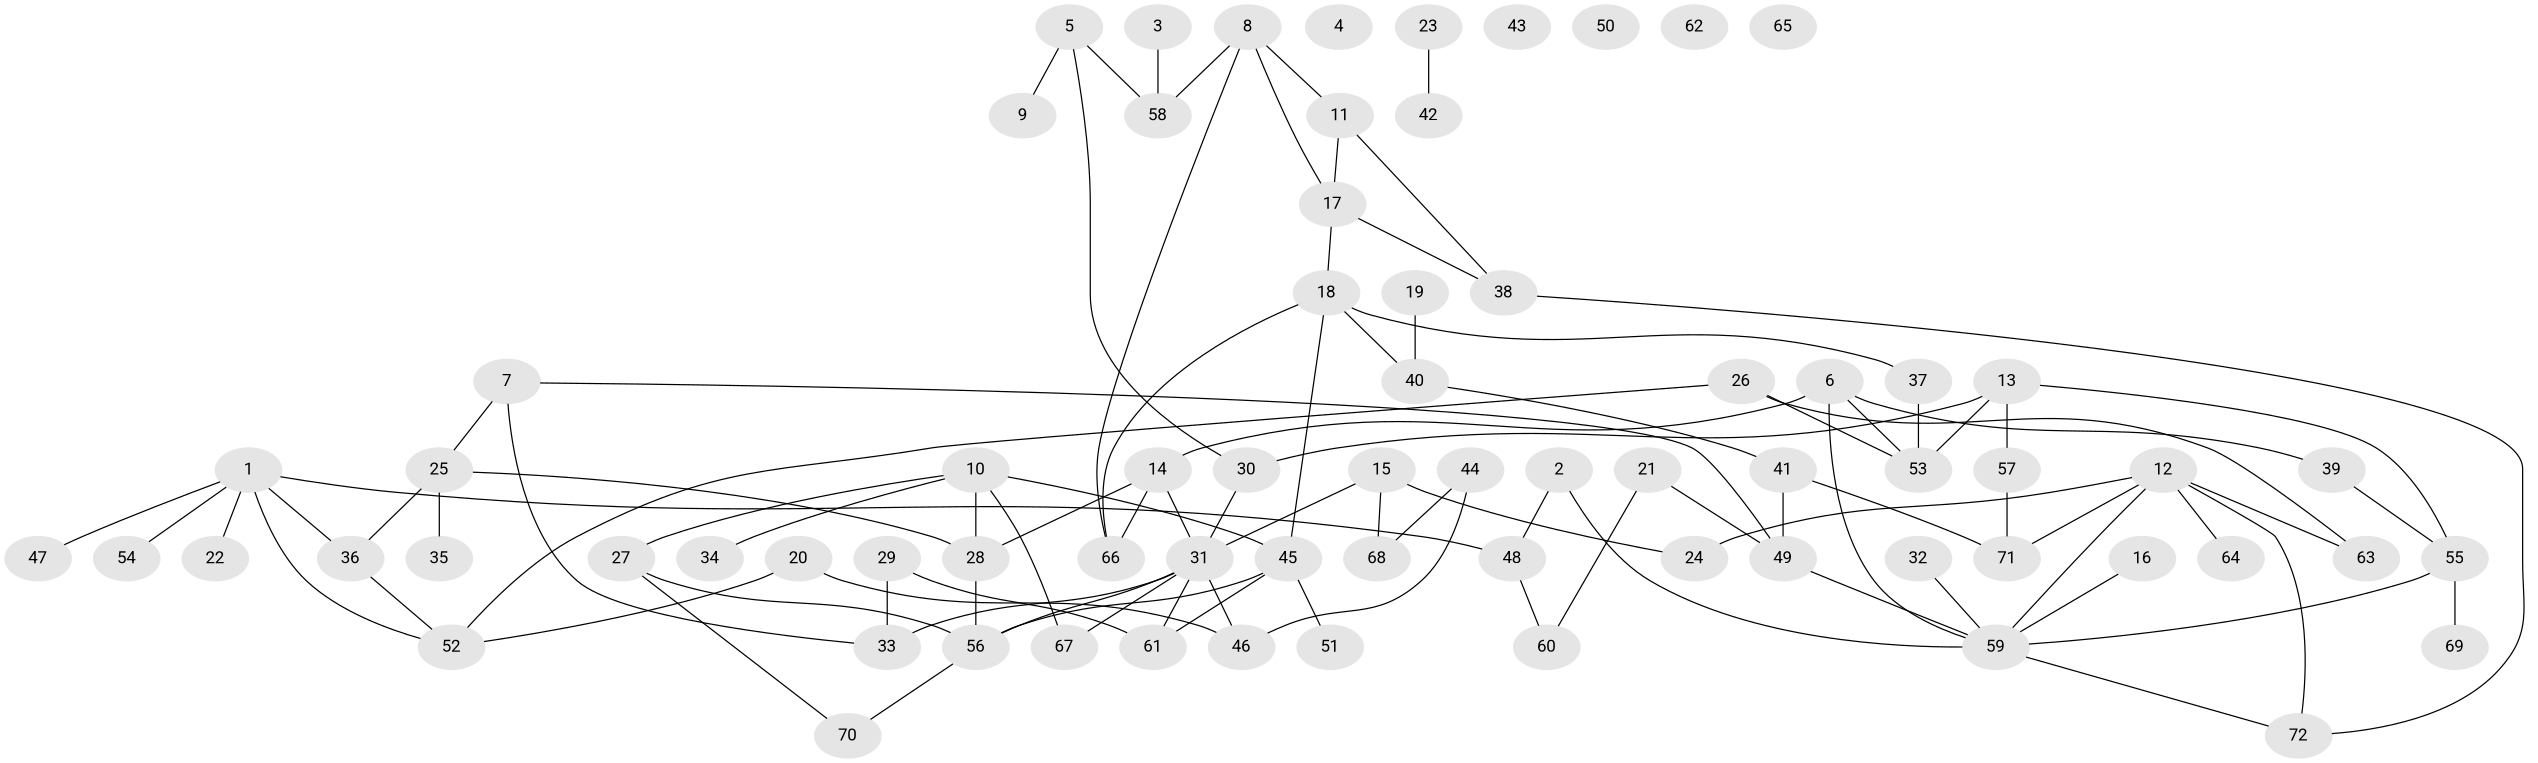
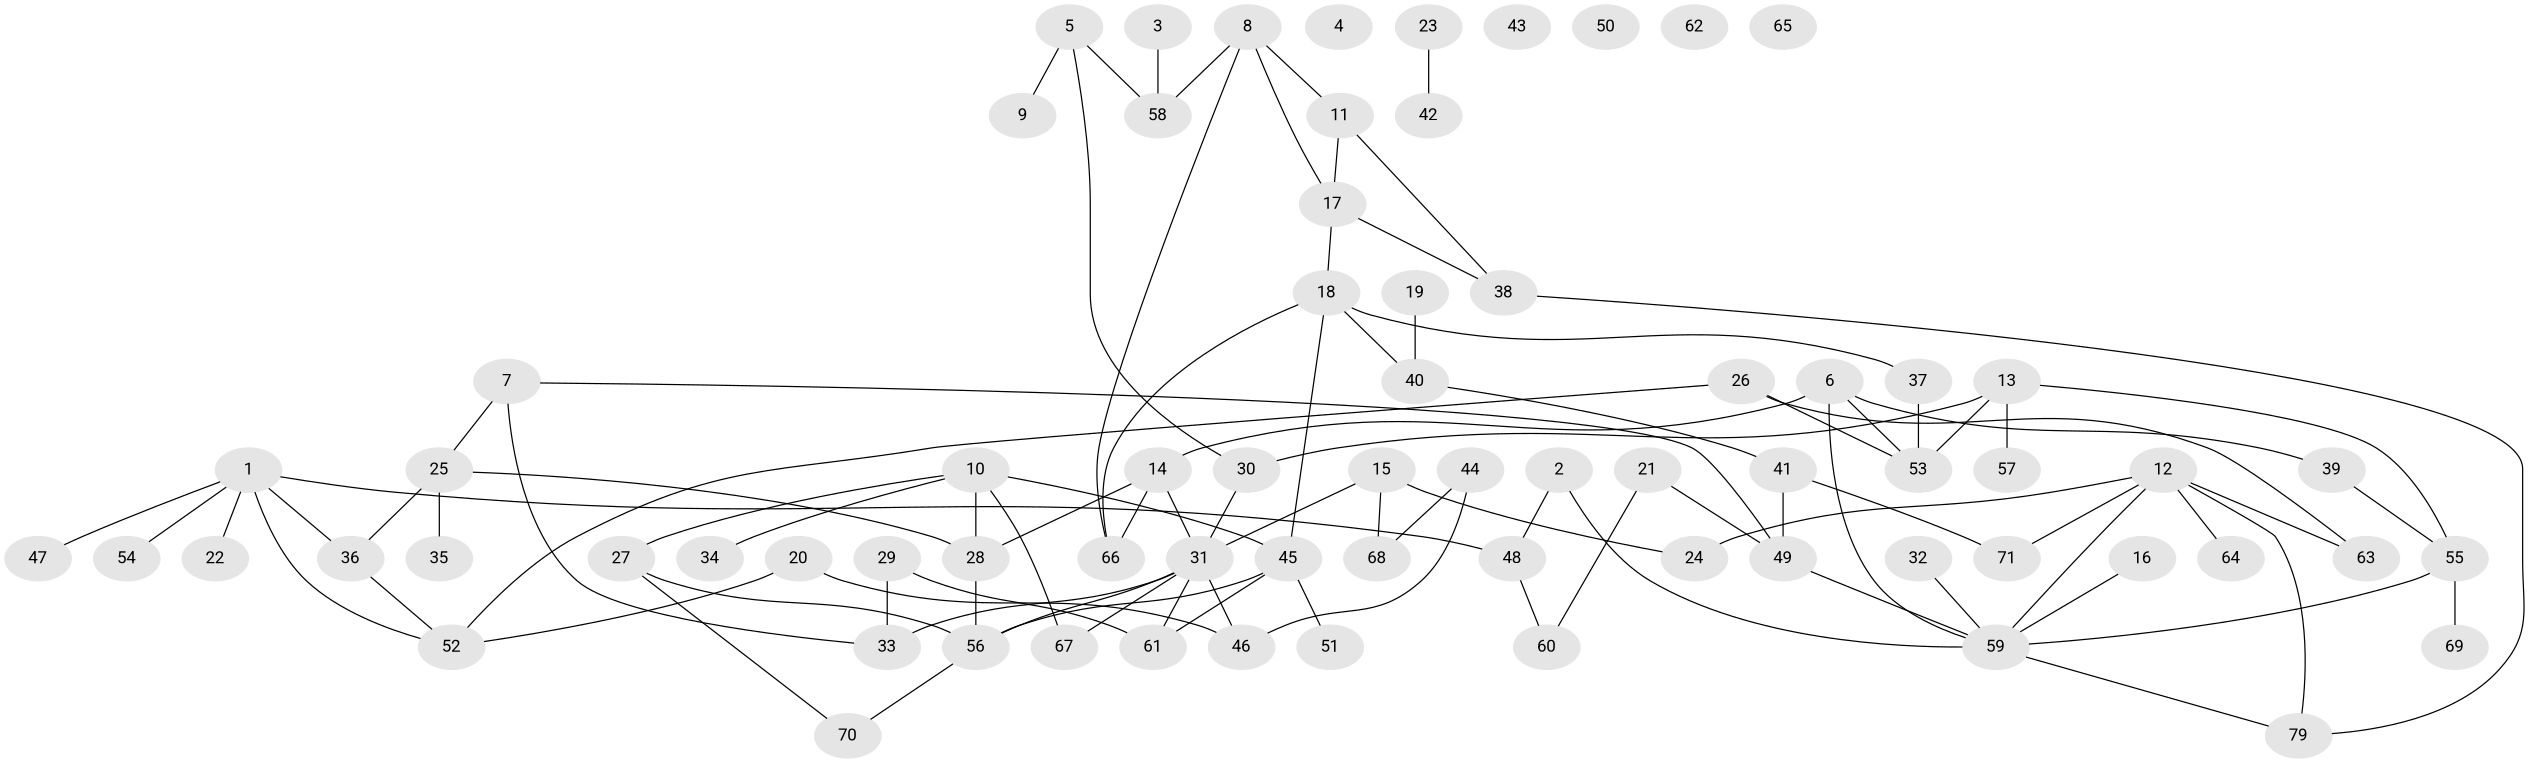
edge "57" -- "71": removed
node "72": label "72" -> "79"
